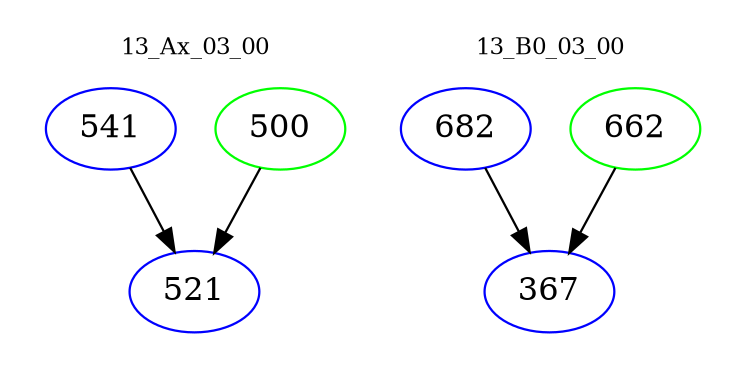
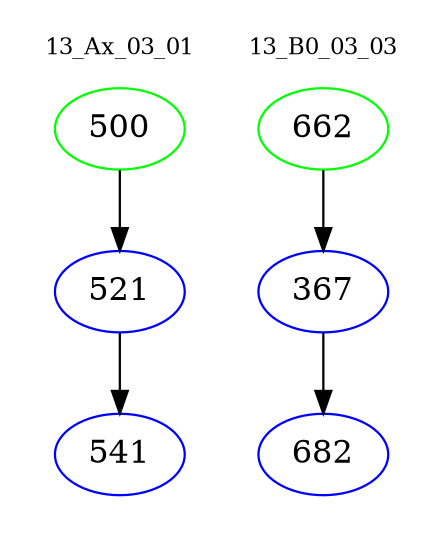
cluster "13_Ax_03_00": label "13_Ax_03_00" -> "13_Ax_03_01"
cluster "13_B0_03_00": label "13_B0_03_00" -> "13_B0_03_03"
edge "541" -> "521": reversed
edge "682" -> "367": reversed
